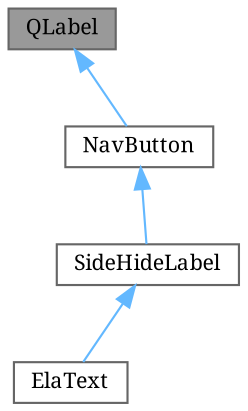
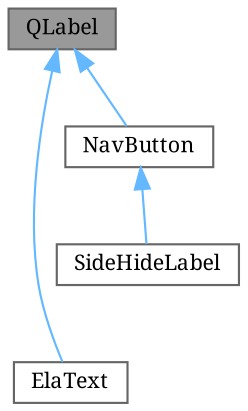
edge "ElaText" -> "SideHideLabel": now "ElaText" -> "QLabel"
